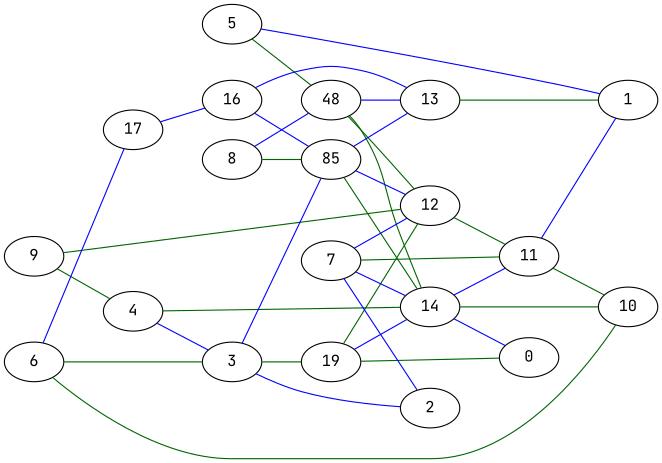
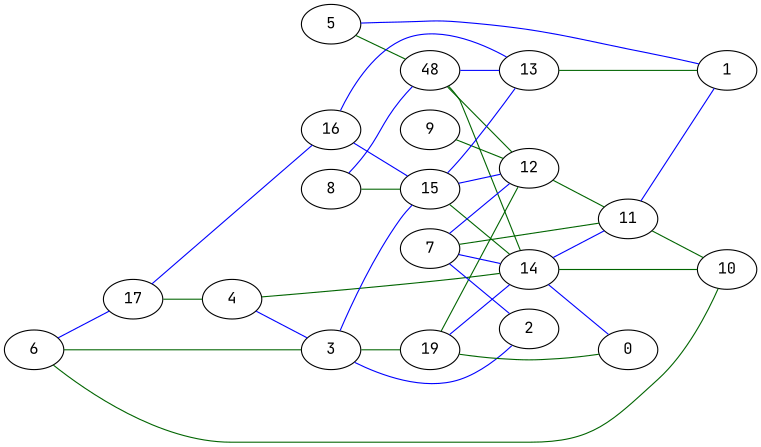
node "85": label "85" -> "15"
edge "9" -- "4": now "17" -- "4"
